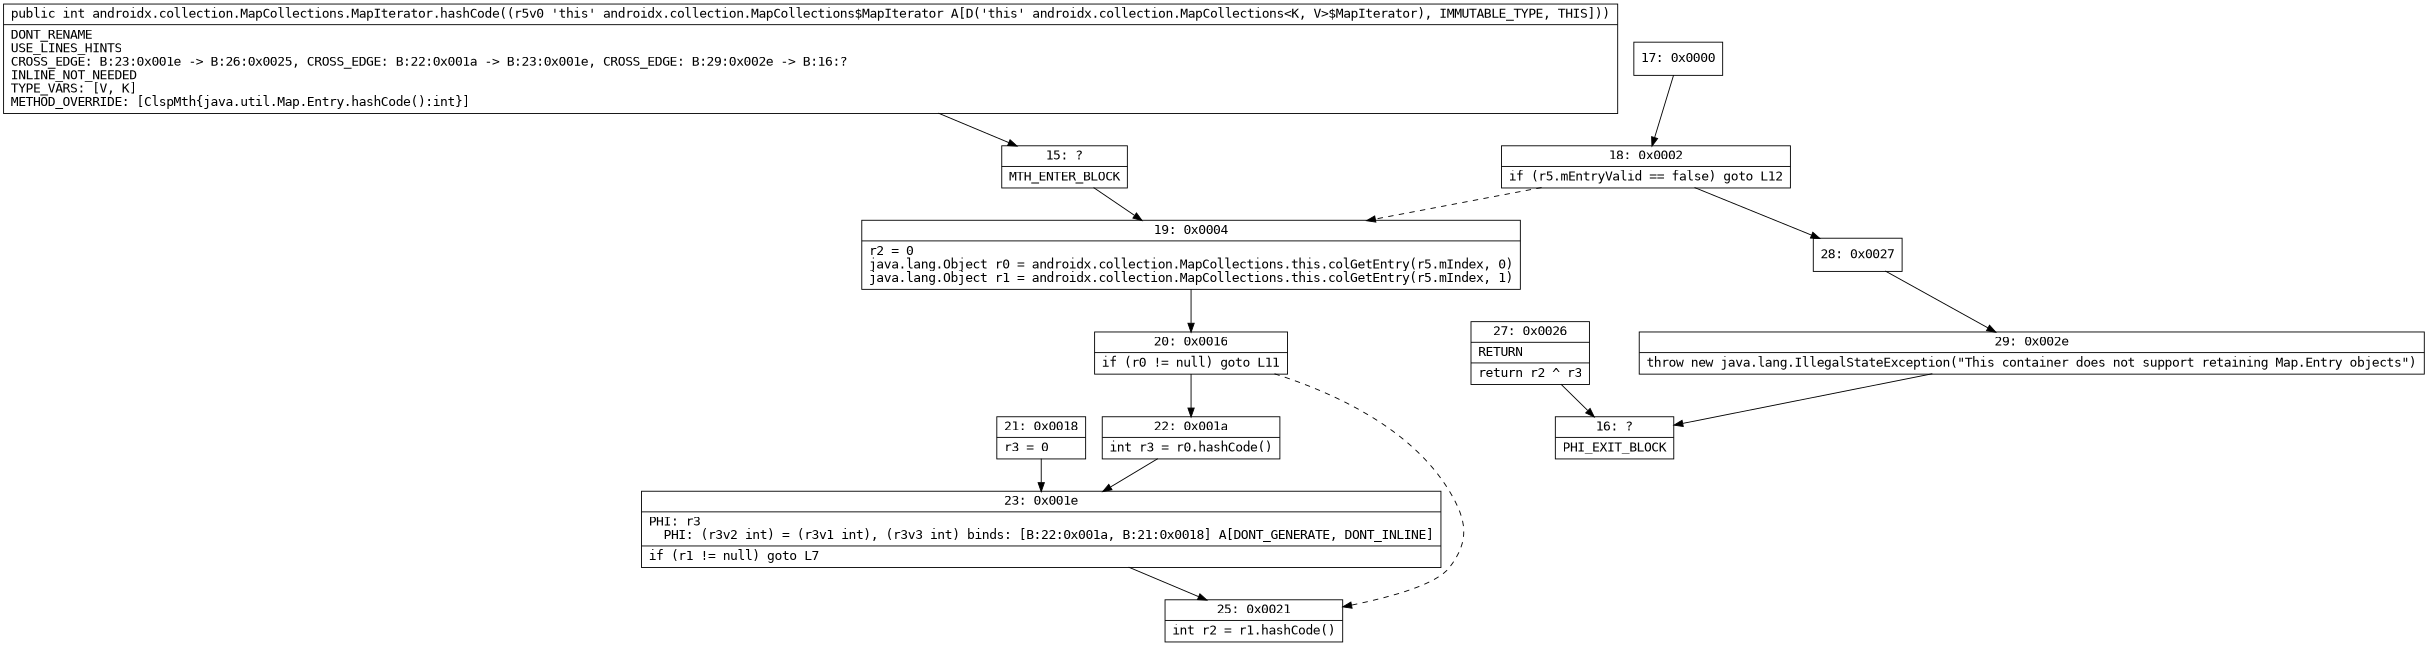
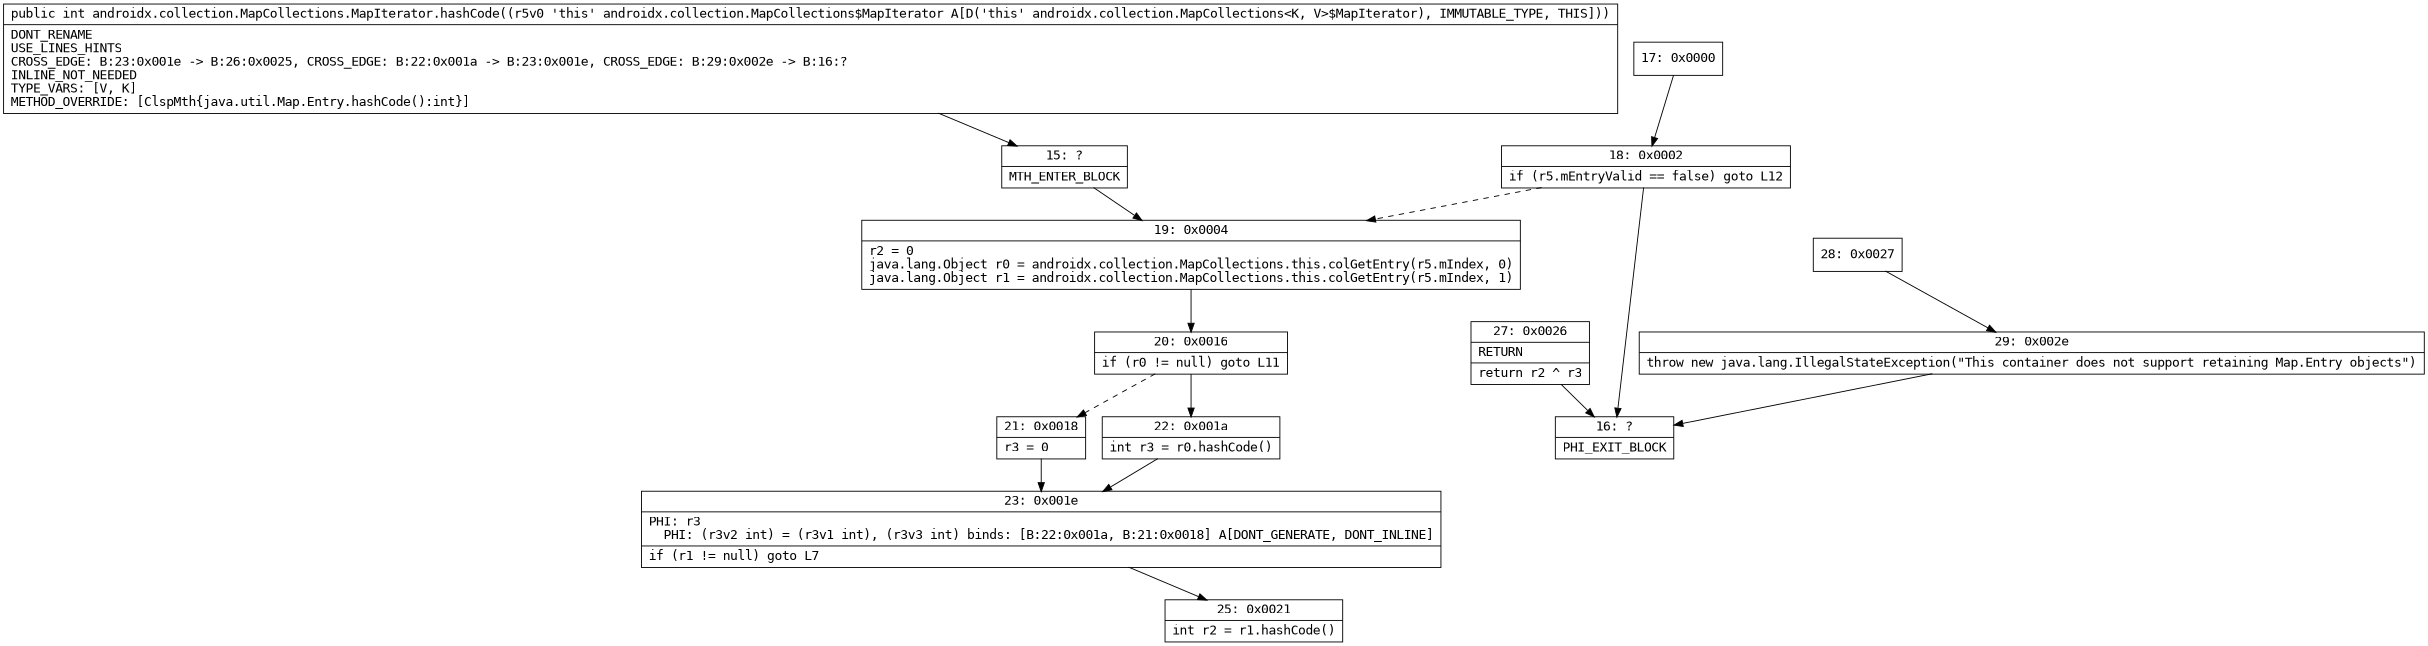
edge "18: 0x0002" -> "28: 0x0027": now "18: 0x0002" -> "16: ?"
edge "20: 0x0016" -> "25: 0x0021": now "20: 0x0016" -> "21: 0x0018"
